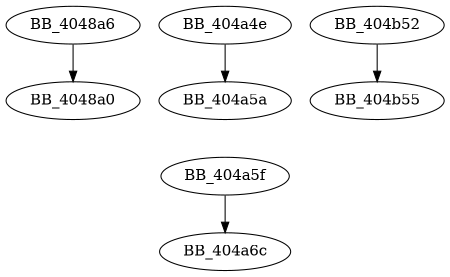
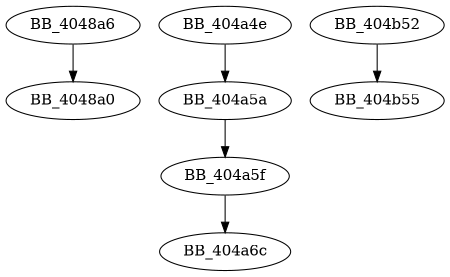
edge "BB_404a5a" -> "BB_404a5f": added
